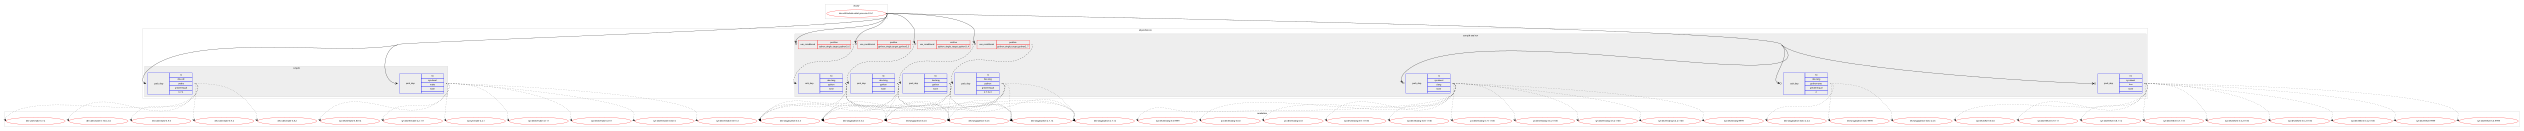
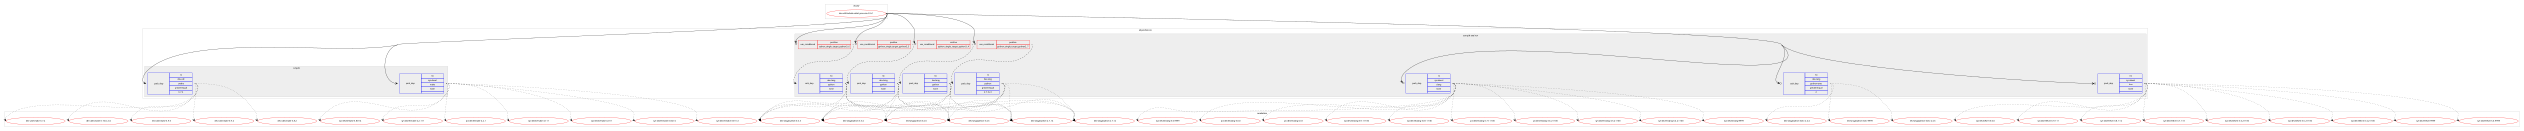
node "sys-sys/make-4.2.1": label "sys-sys/make-4.2.1" -> "sys-devel/make-4.2.1"
